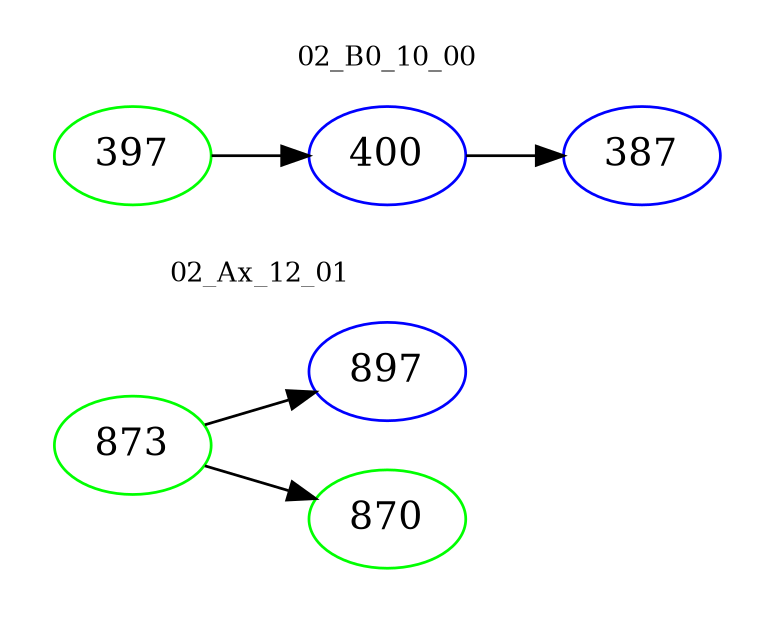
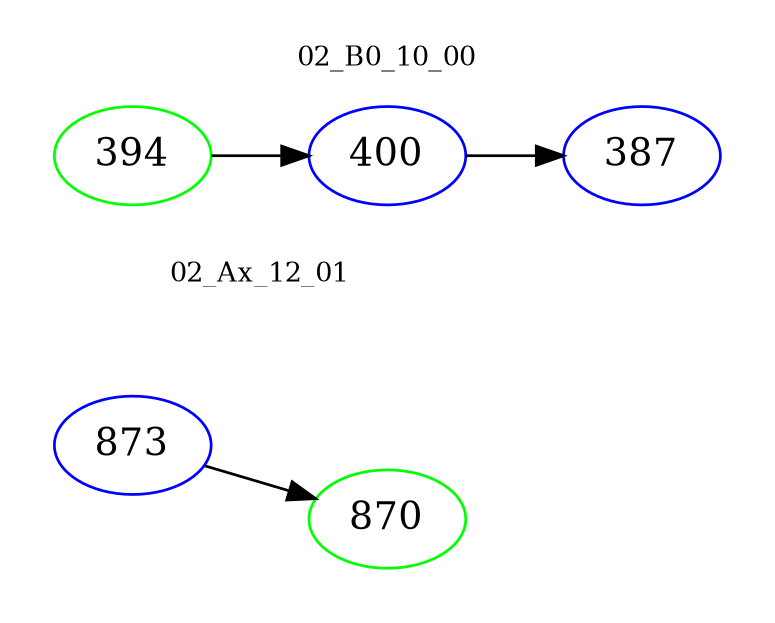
node "397": label "397" -> "394"
node "897": removed
node "873": color green -> blue
